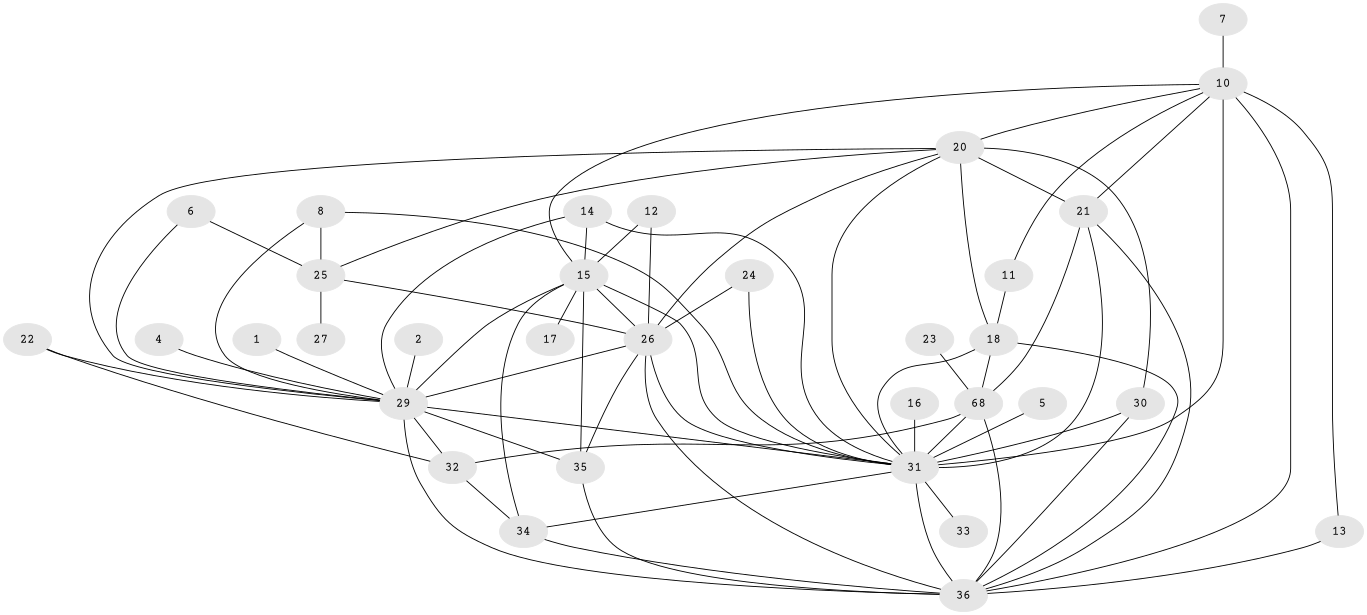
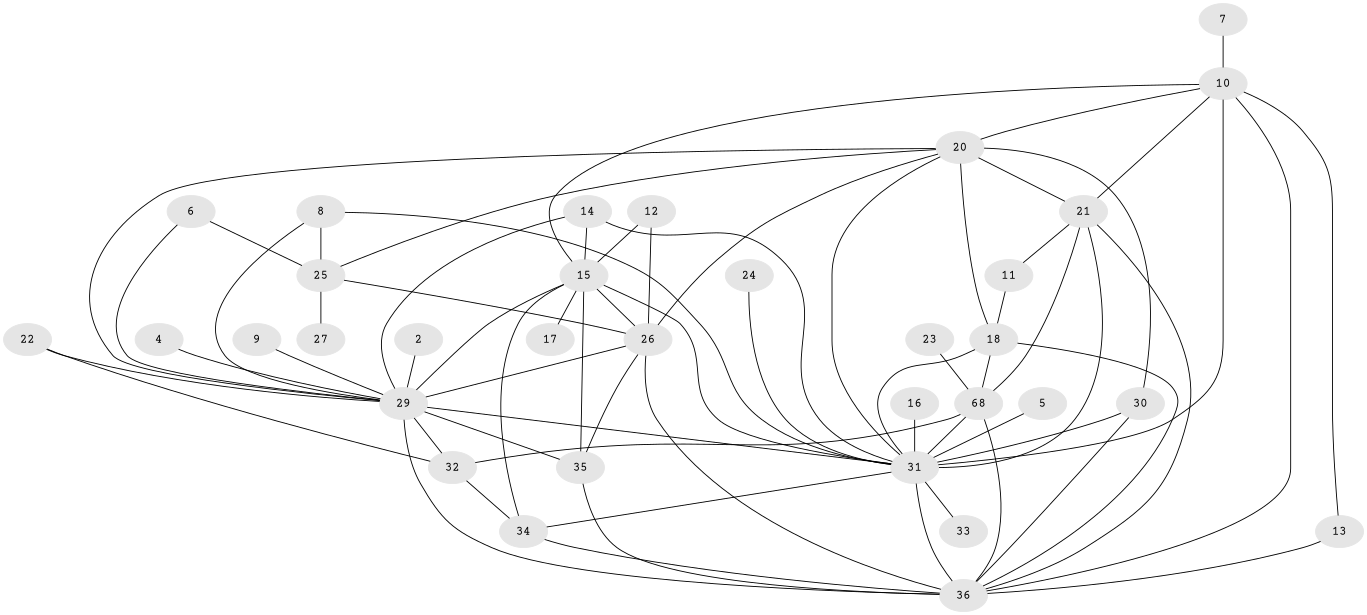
edge "10" -- "11": now "21" -- "11"
edge "24" -- "26": removed
node "1": label "1" -> "9"
edge "26" -- "31": removed
